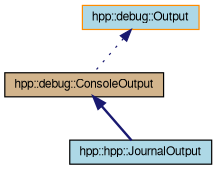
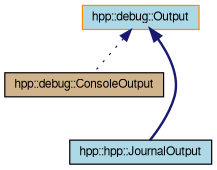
edge "hpp::hpp::JournalOutput" -> "hpp::debug::ConsoleOutput": now "hpp::hpp::JournalOutput" -> "hpp::debug::Output"
